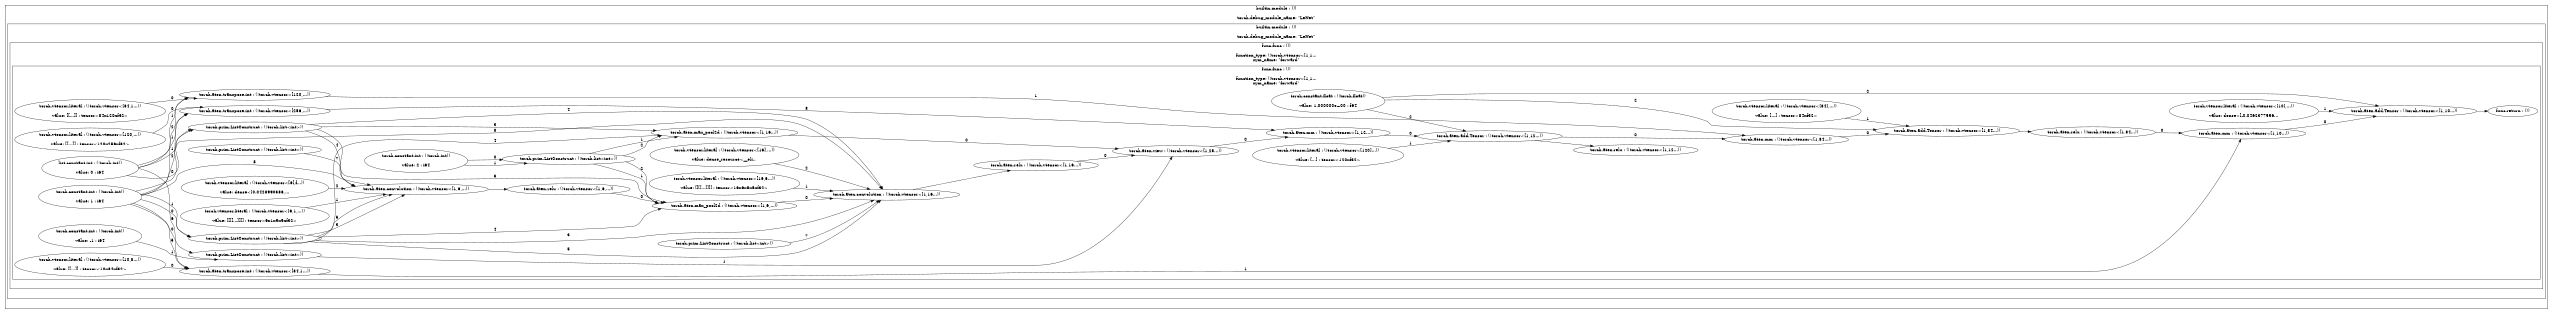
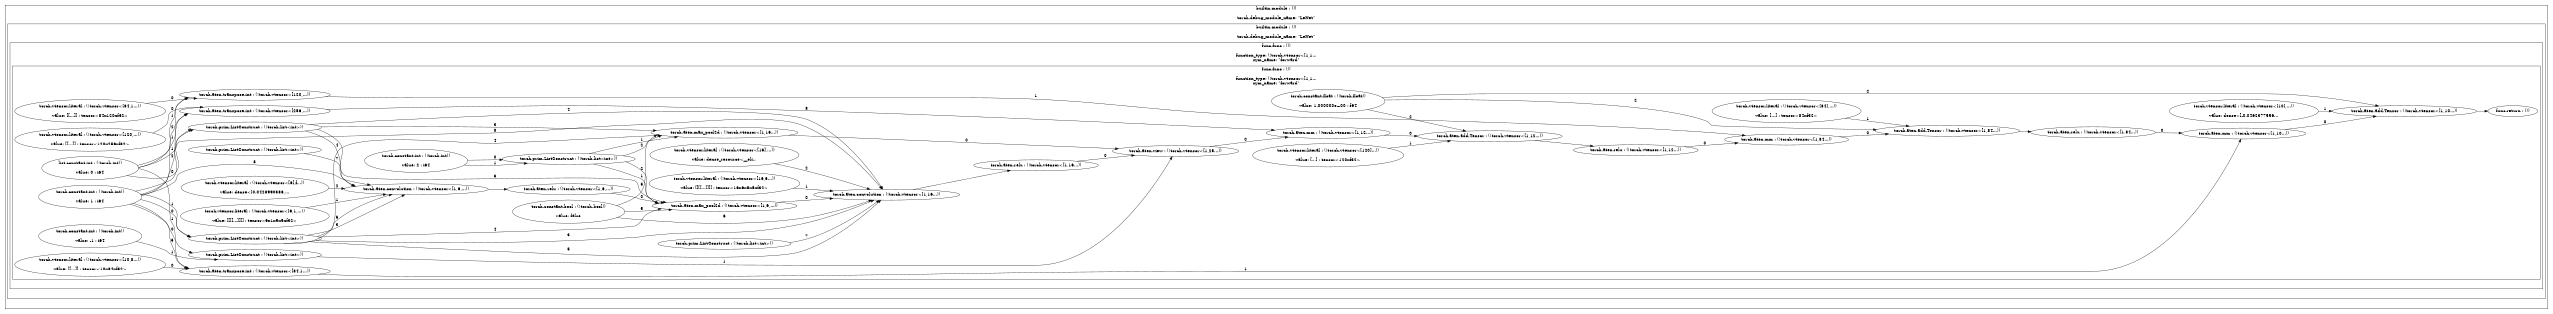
edge "torch.aten.add.Tensor : (!torch.vtensor<[1,12...))" -> "torch.aten.mm : (!torch.vtensor<[1,84...))": now "torch.aten.relu : (!torch.vtensor<[1,12...))" -> "torch.aten.mm : (!torch.vtensor<[1,84...))"
node "torch.constant.bool : (!torch.bool)) value: false": added
edge "list.constant.int : (!torch.int)) value: 0 : i64" -> "torch.aten.transpose.int : (!torch.vtensor<[84,1...))": label "6" -> "1"
